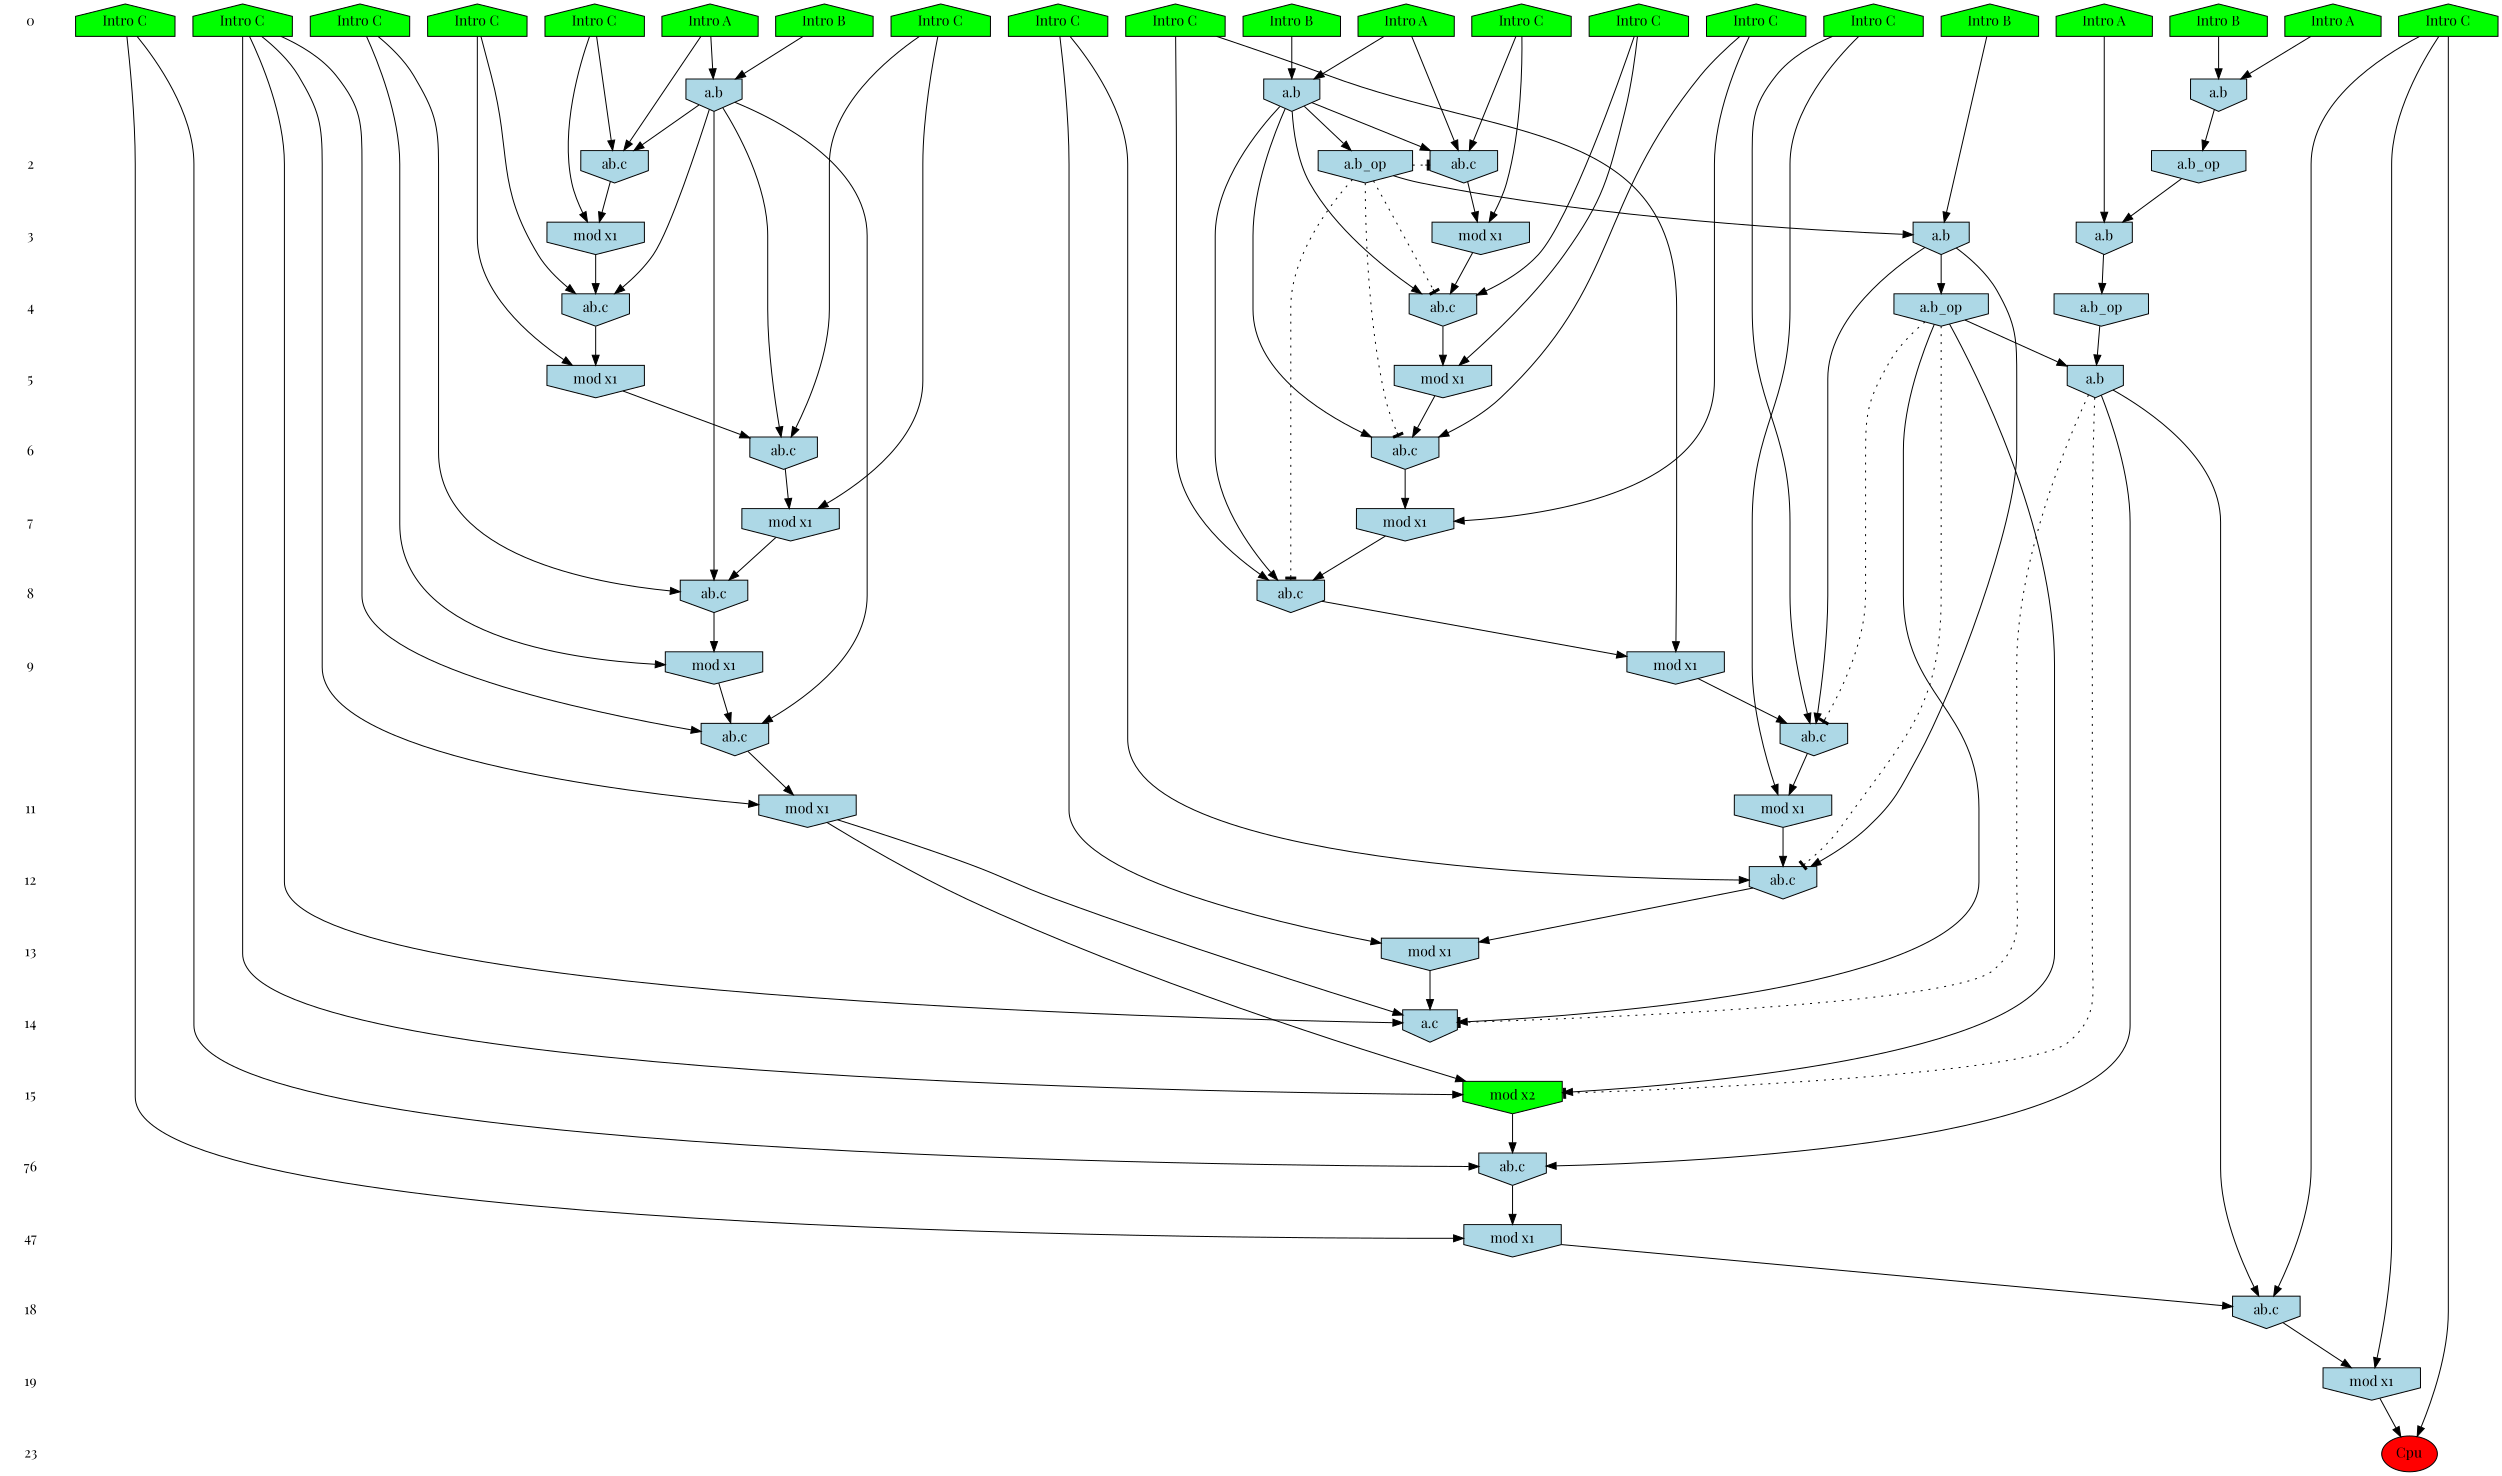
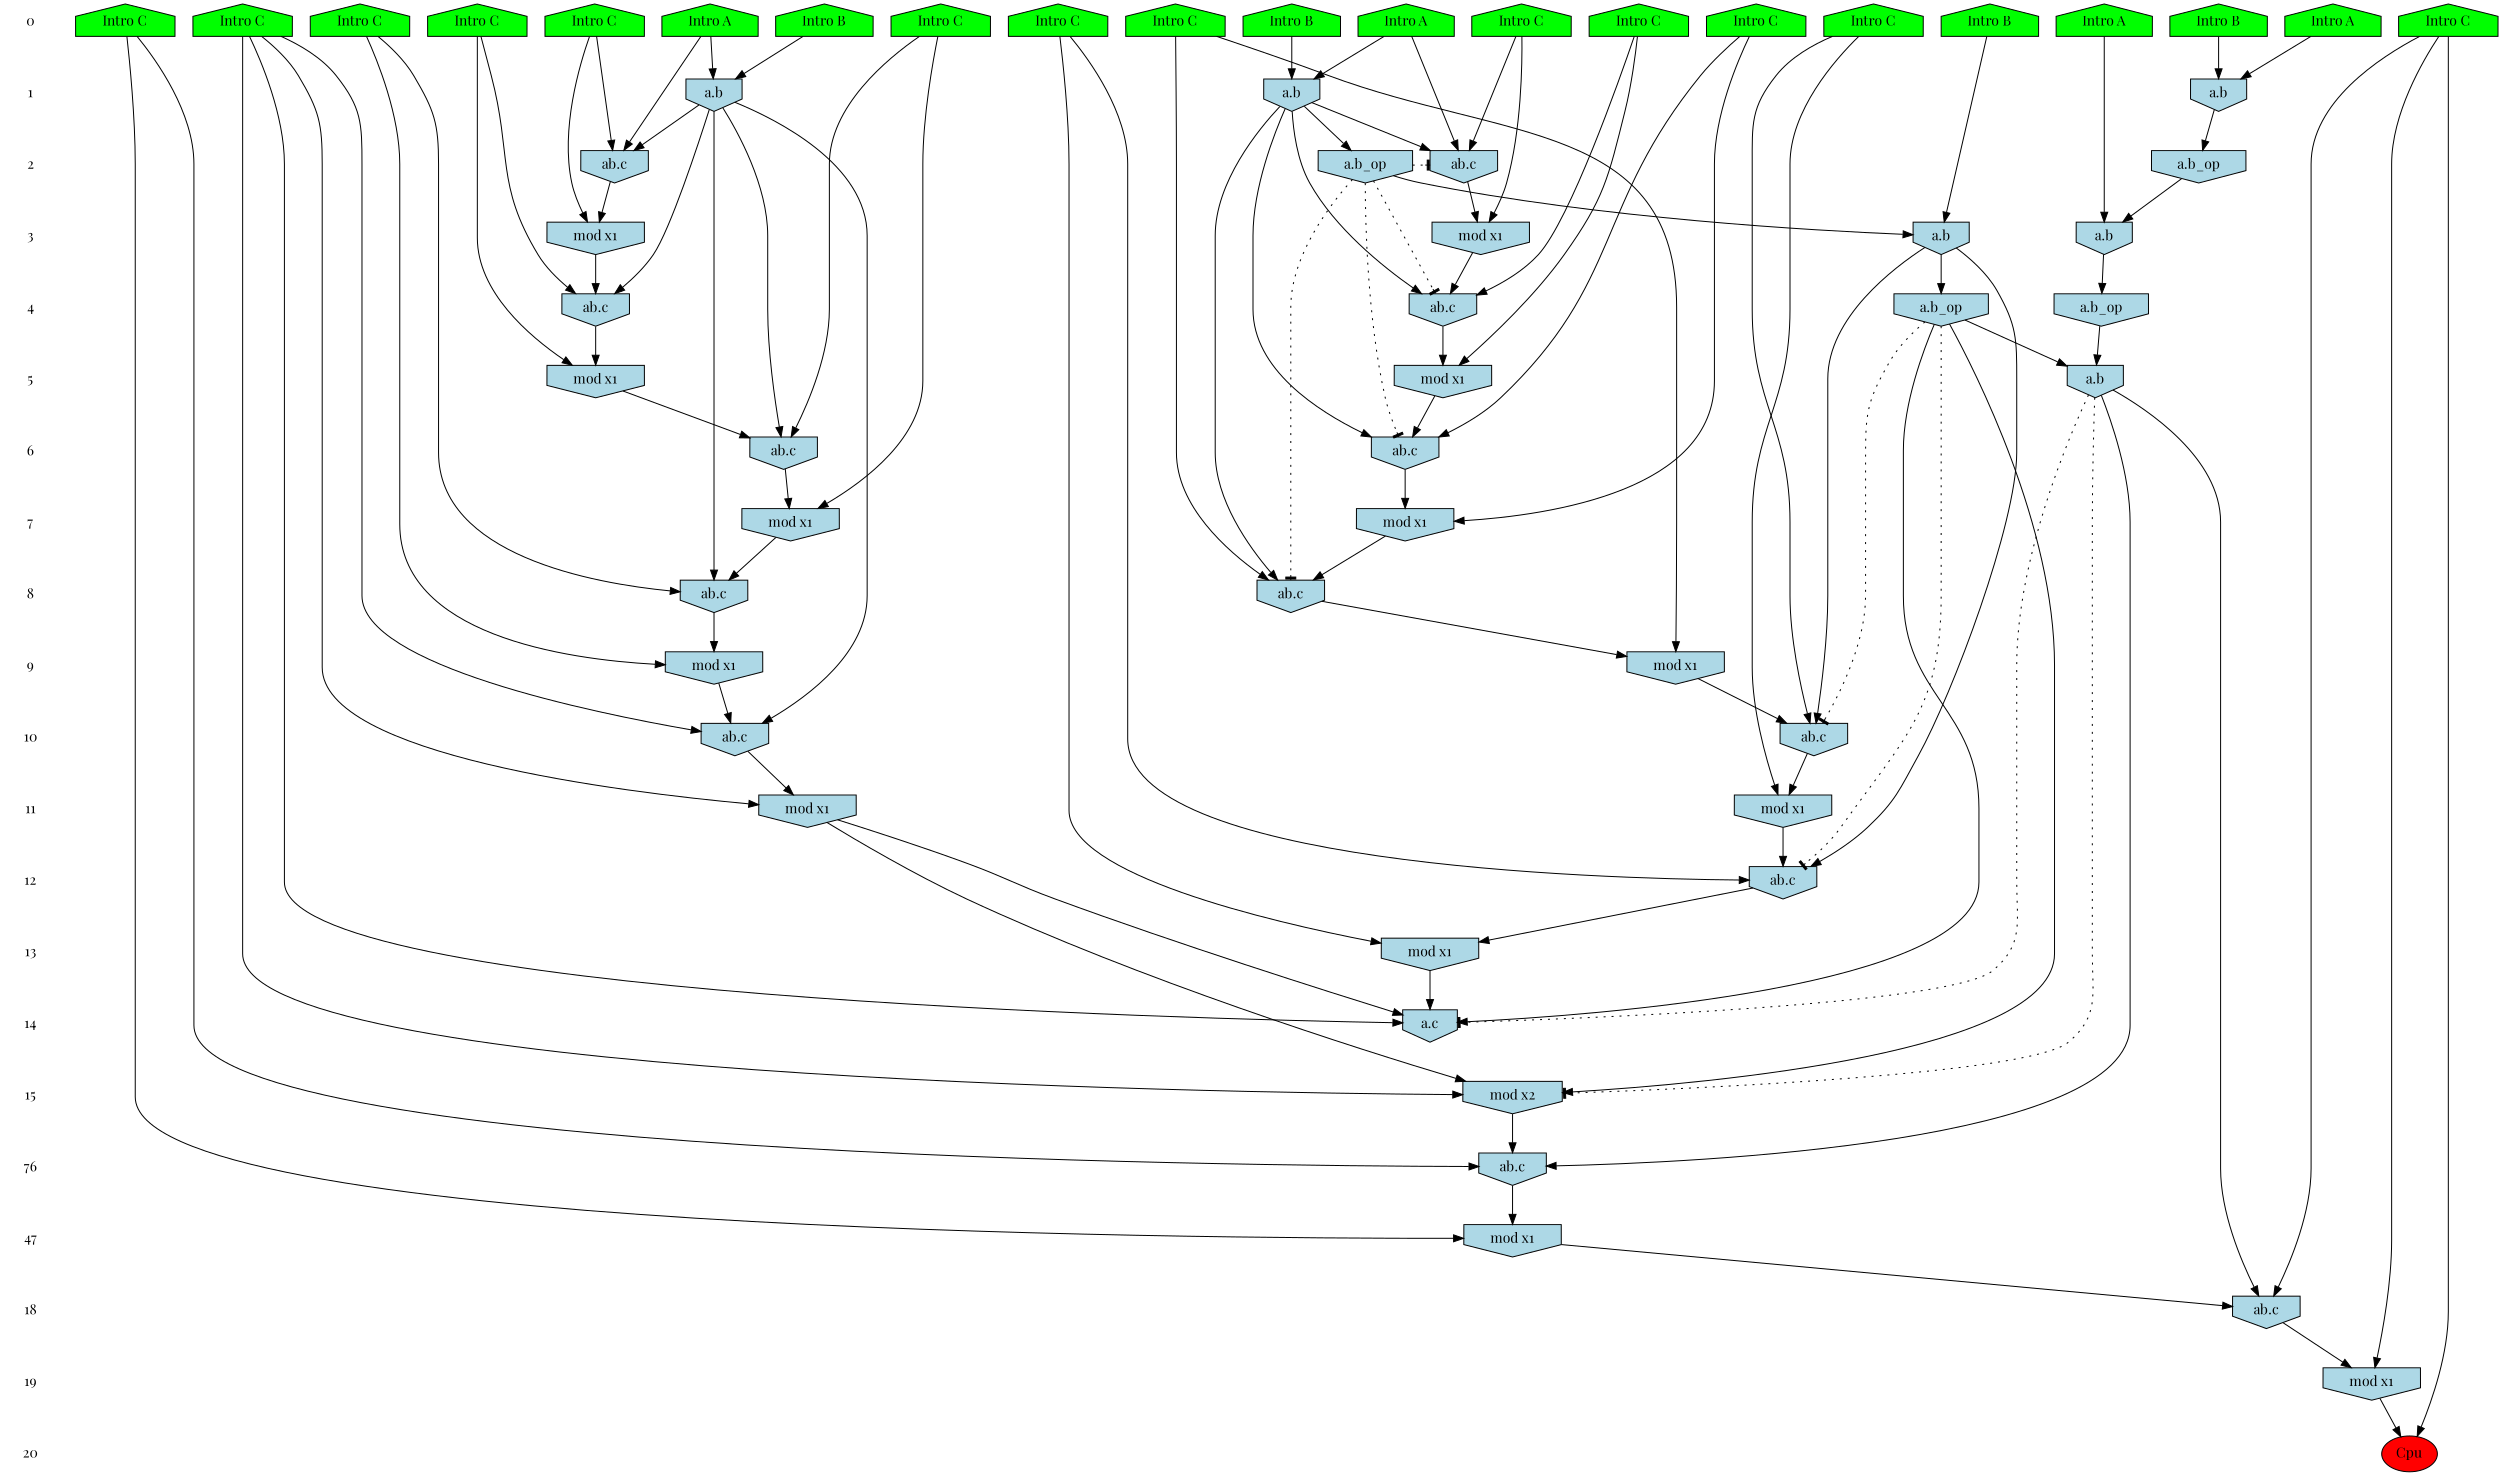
node "1": added
node "10": added
node "mod x2": fillcolor green -> lightblue
node "23": label "23" -> "20"
